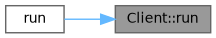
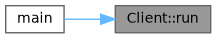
node "run": label "run" -> "main"
